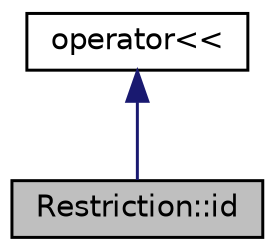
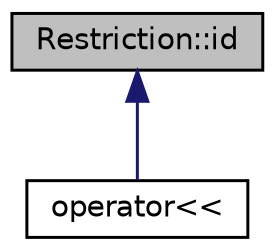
edge "Restriction::id" -> "operator<<": reversed
